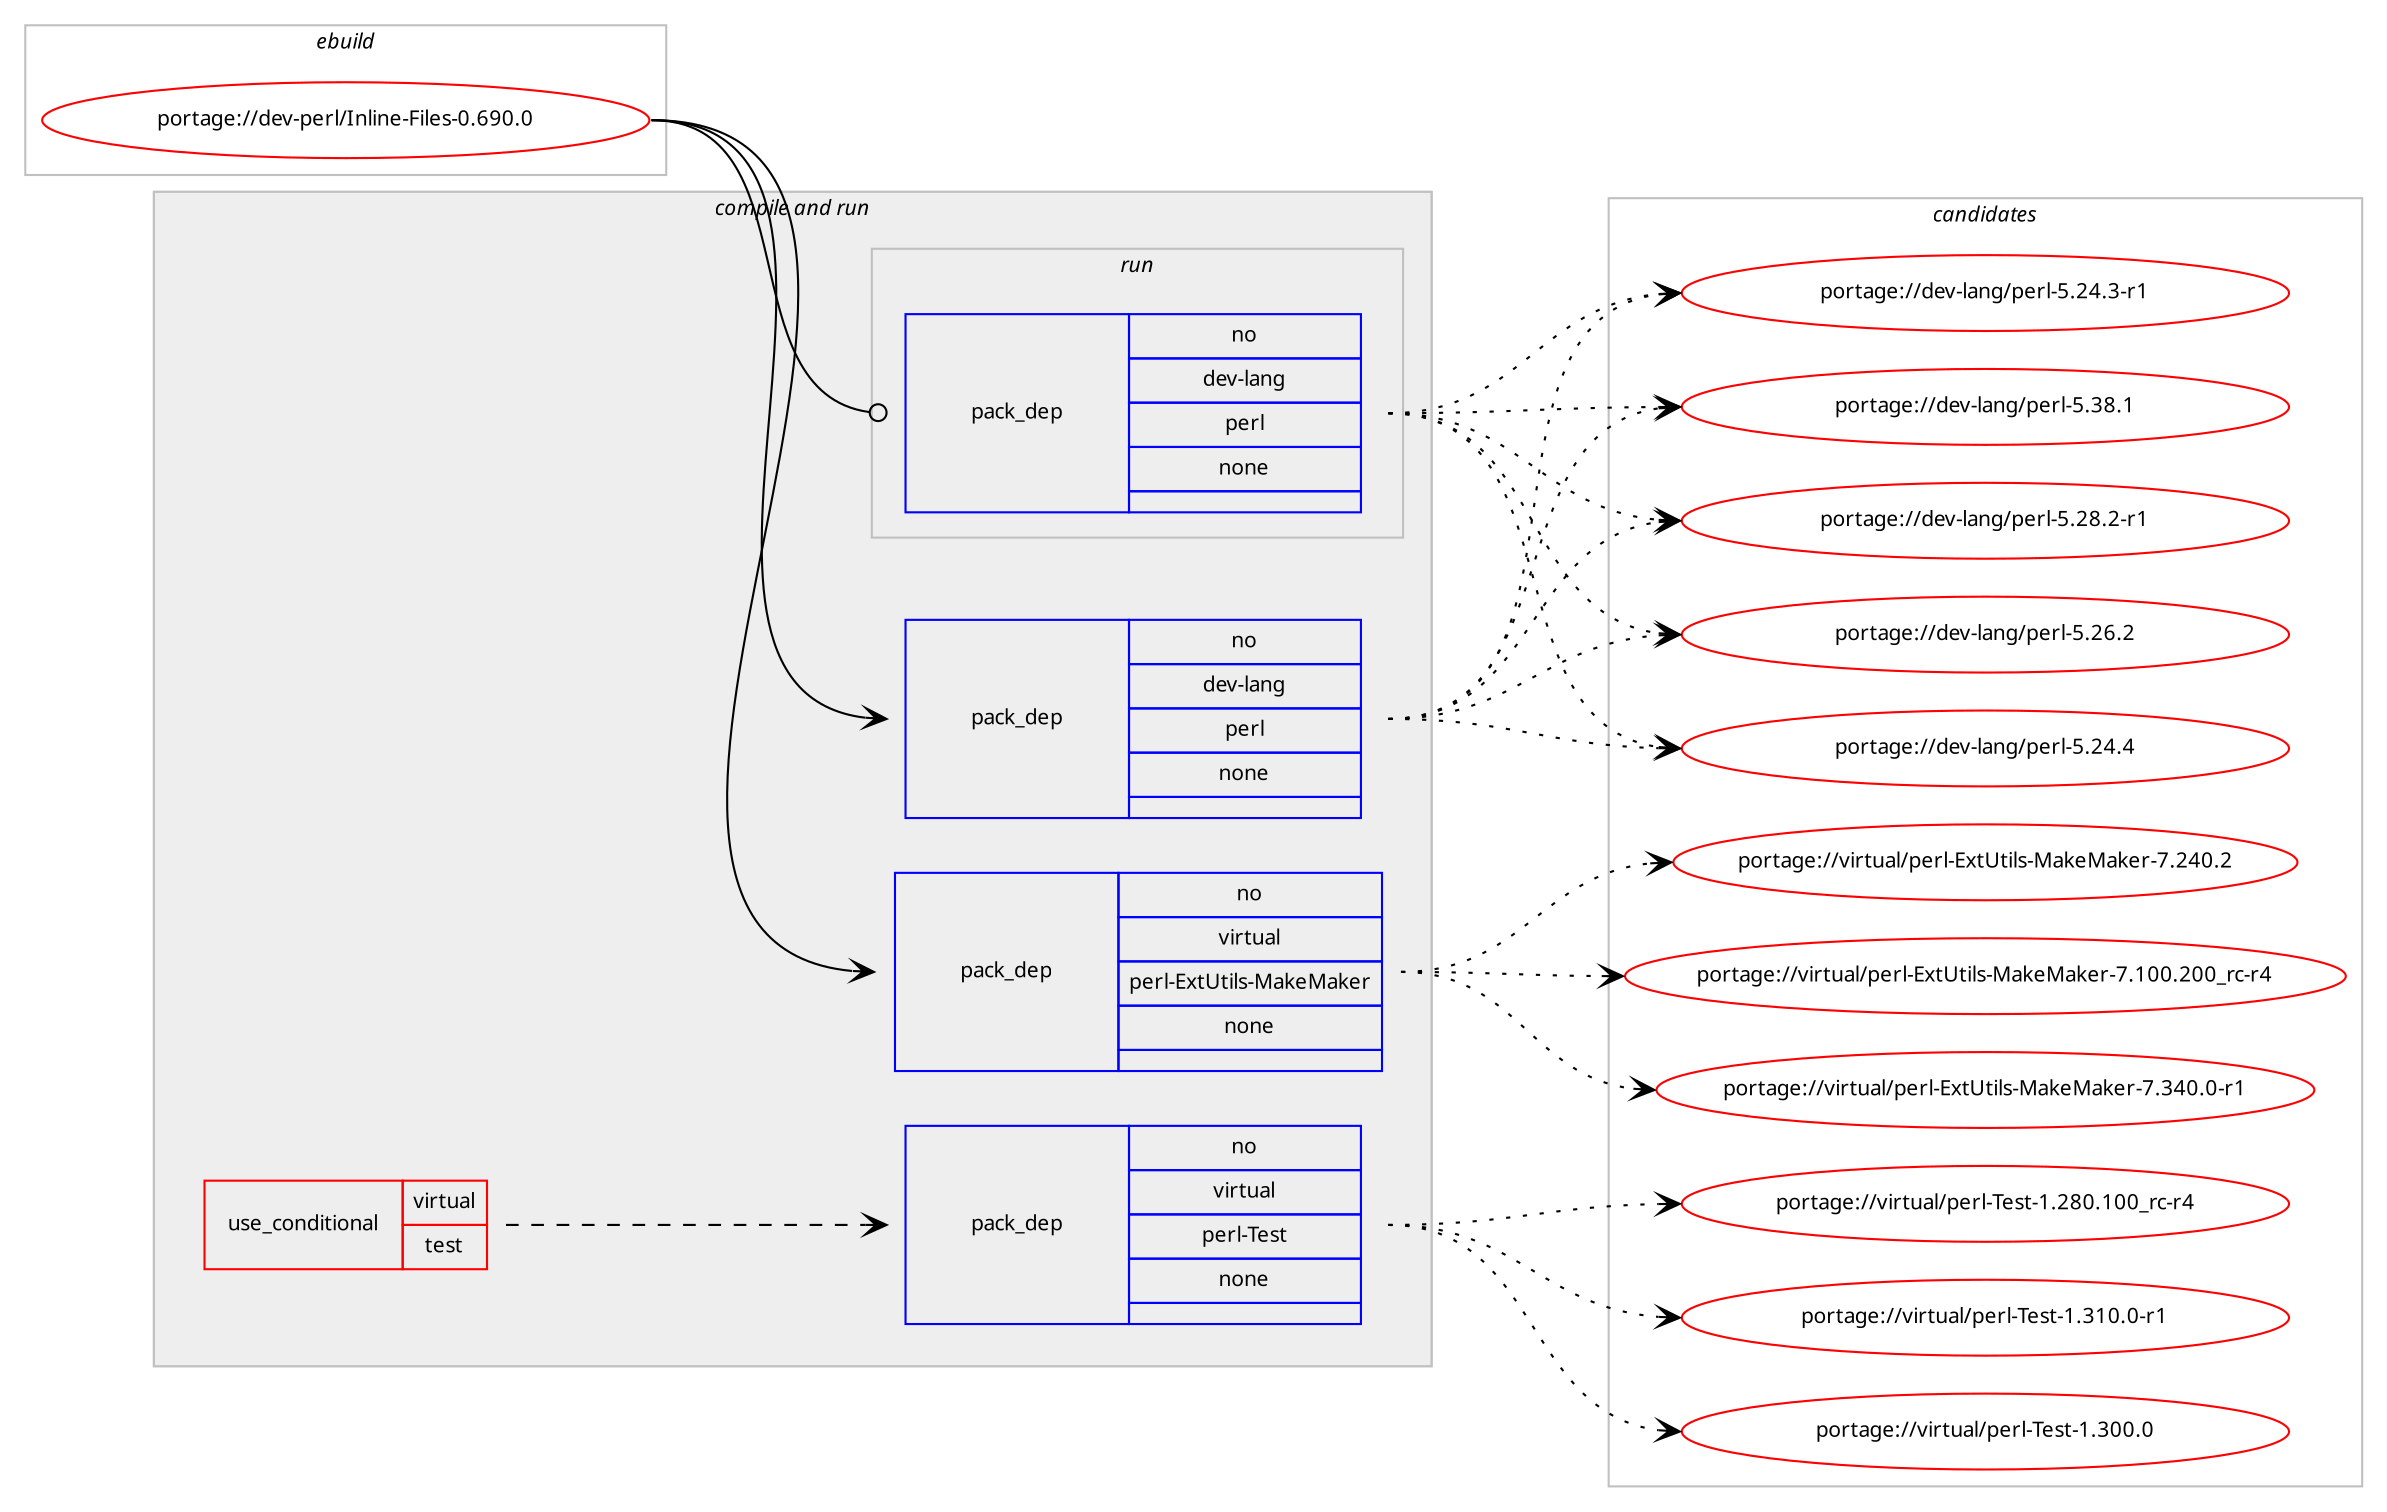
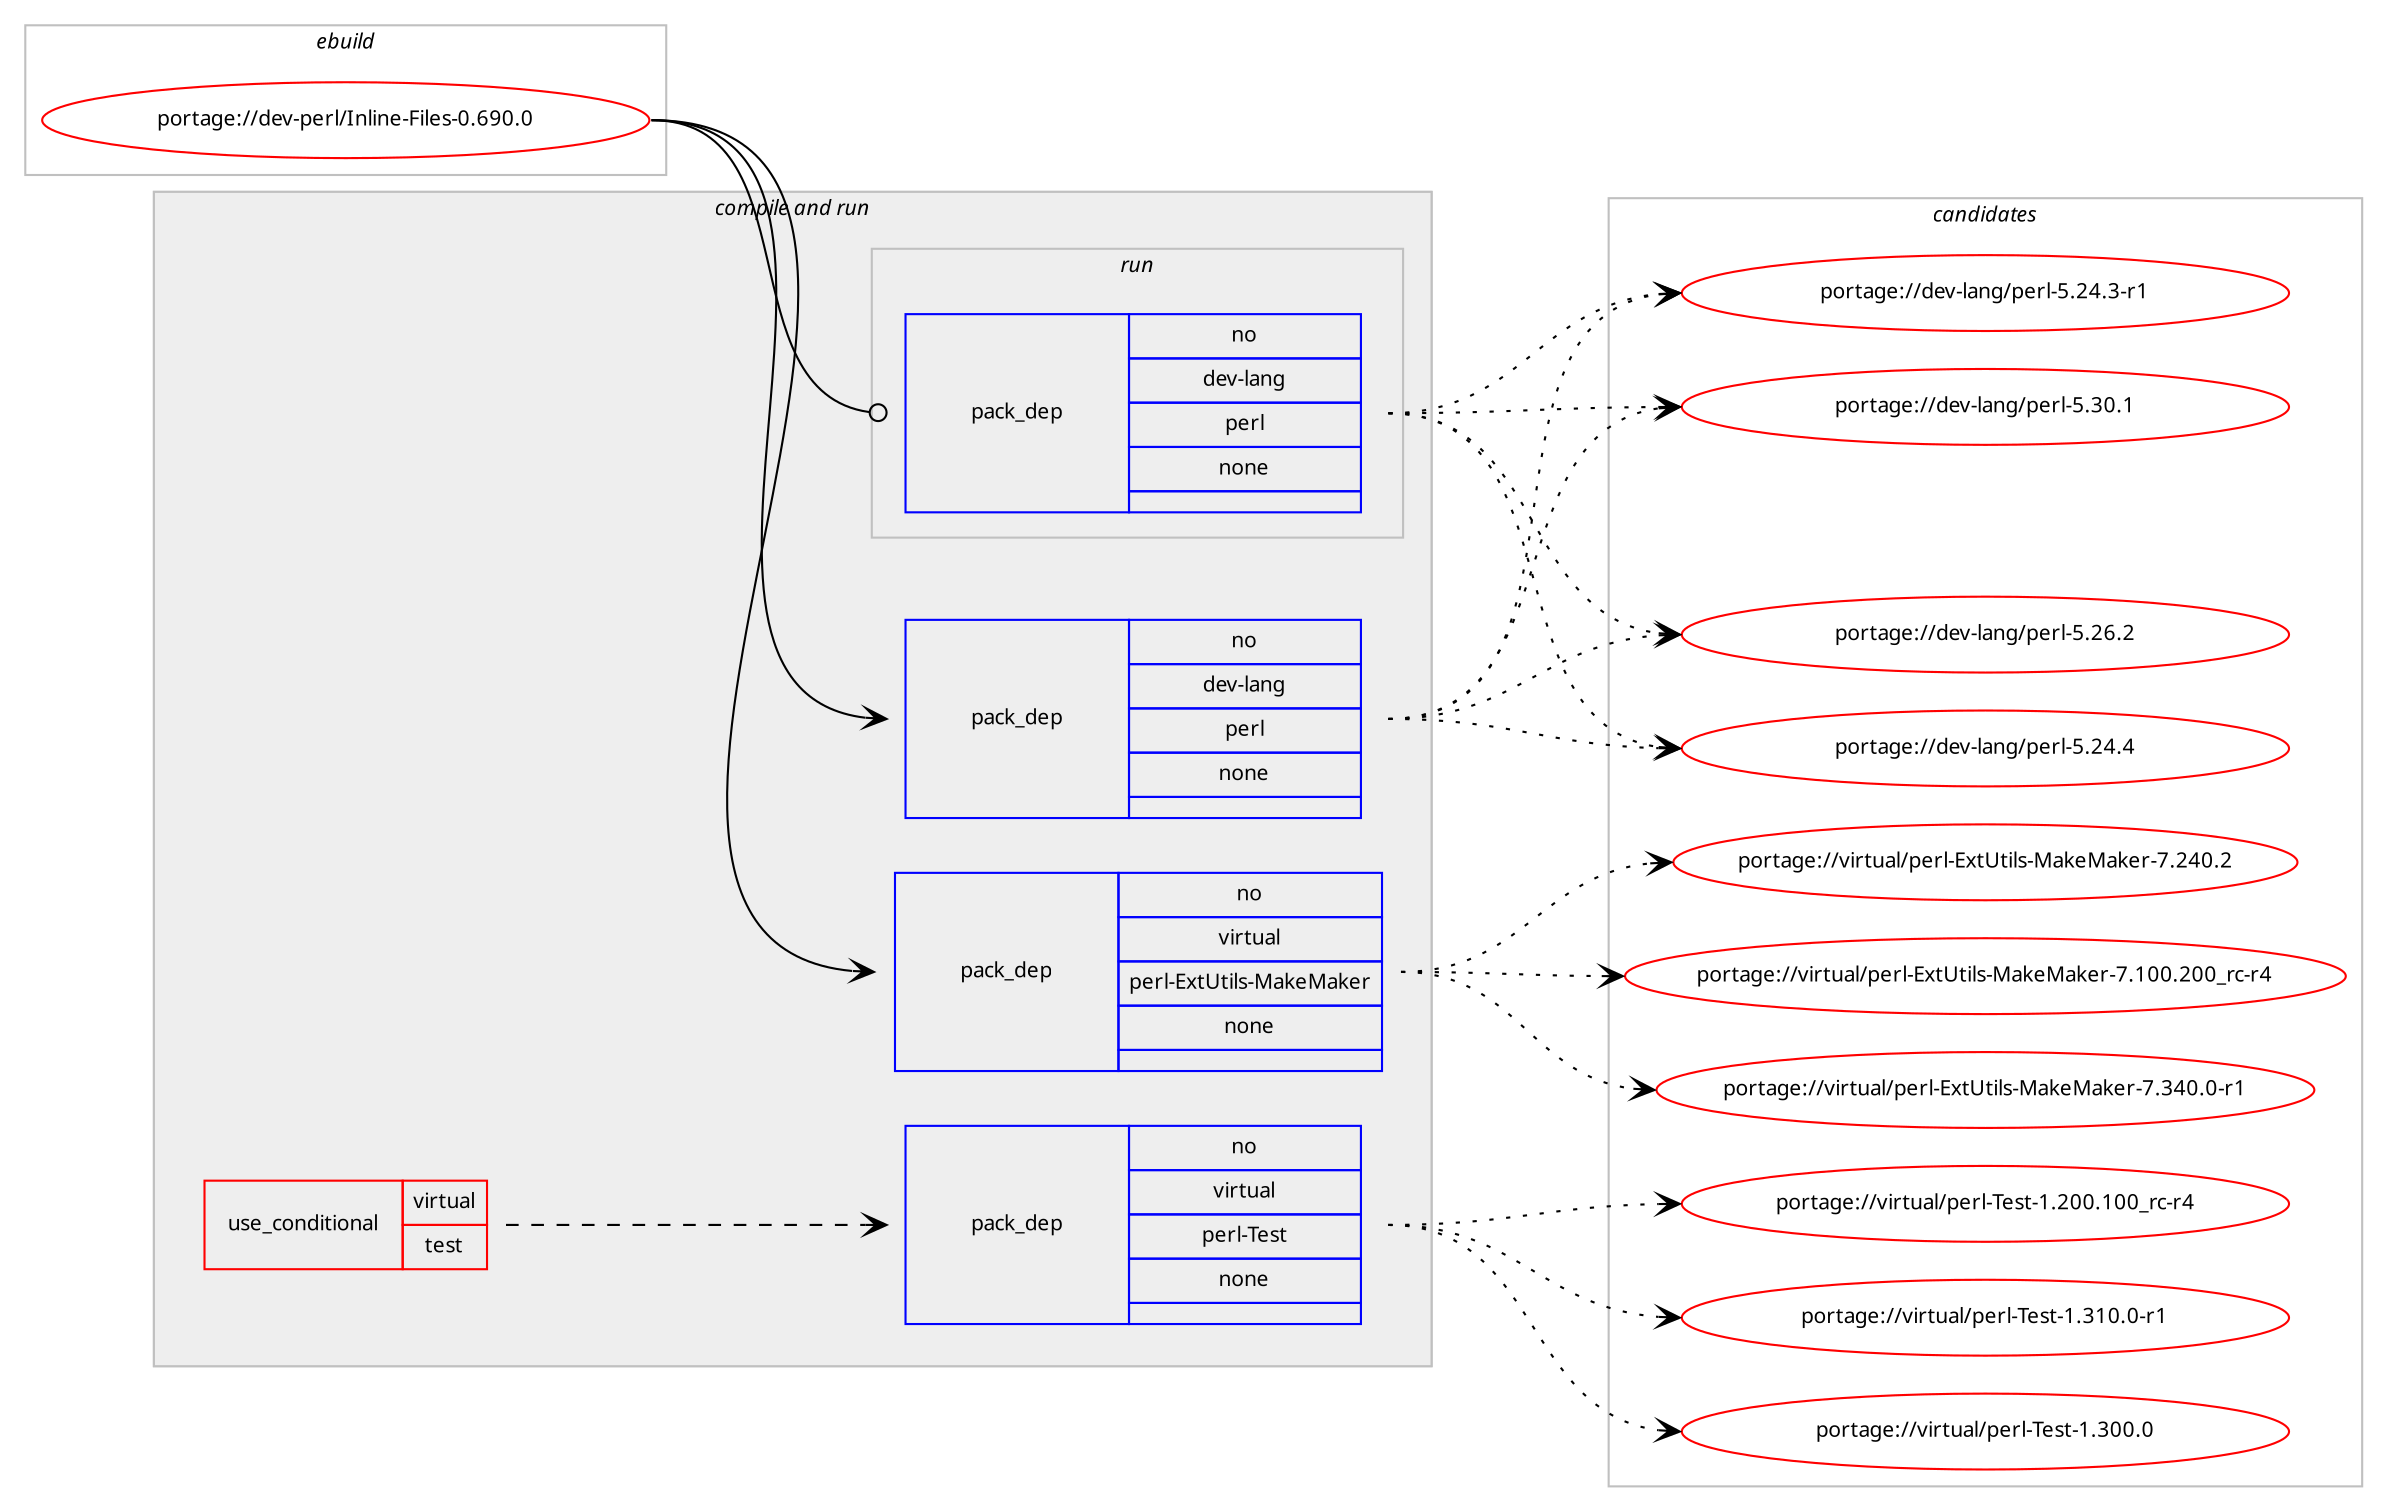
node "portage://dev-lang/perl-5.38.1": label "portage://dev-lang/perl-5.38.1" -> "portage://dev-lang/perl-5.30.1"
node "portage://dev-lang/perl-5.28.2-r1": removed
node "portage://virtual/perl-Test-1.280.100_rc-r4": label "portage://virtual/perl-Test-1.280.100_rc-r4" -> "portage://virtual/perl-Test-1.200.100_rc-r4"
